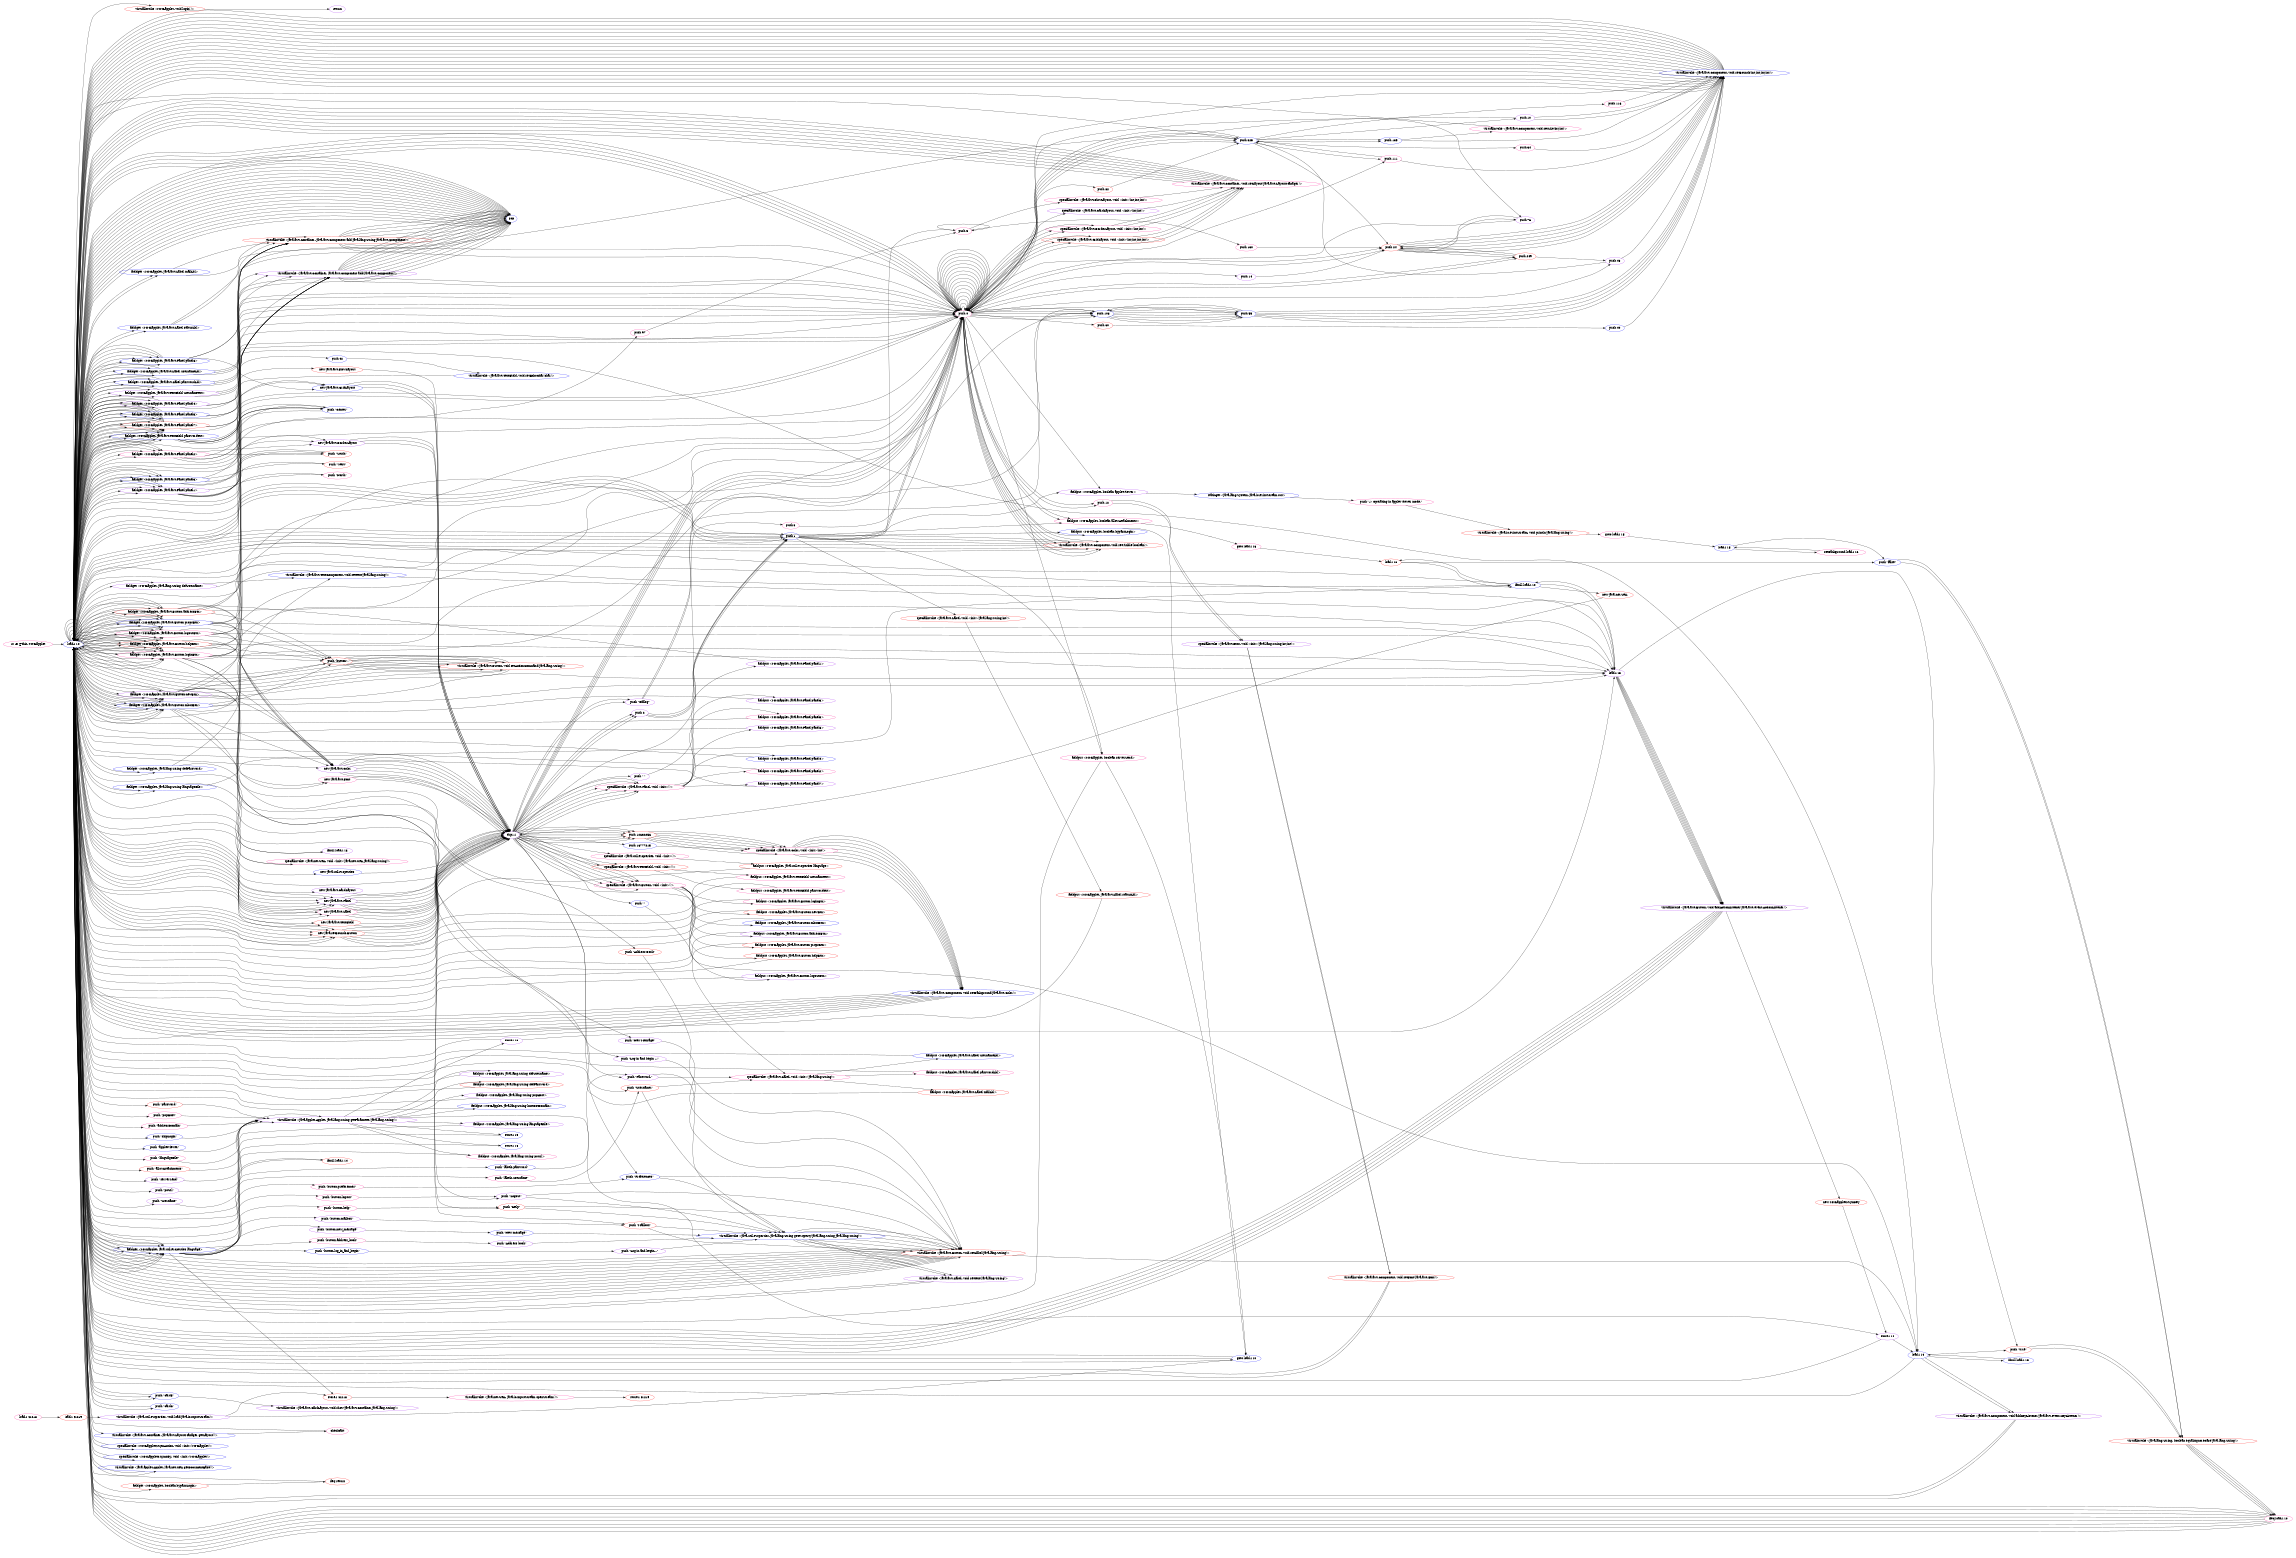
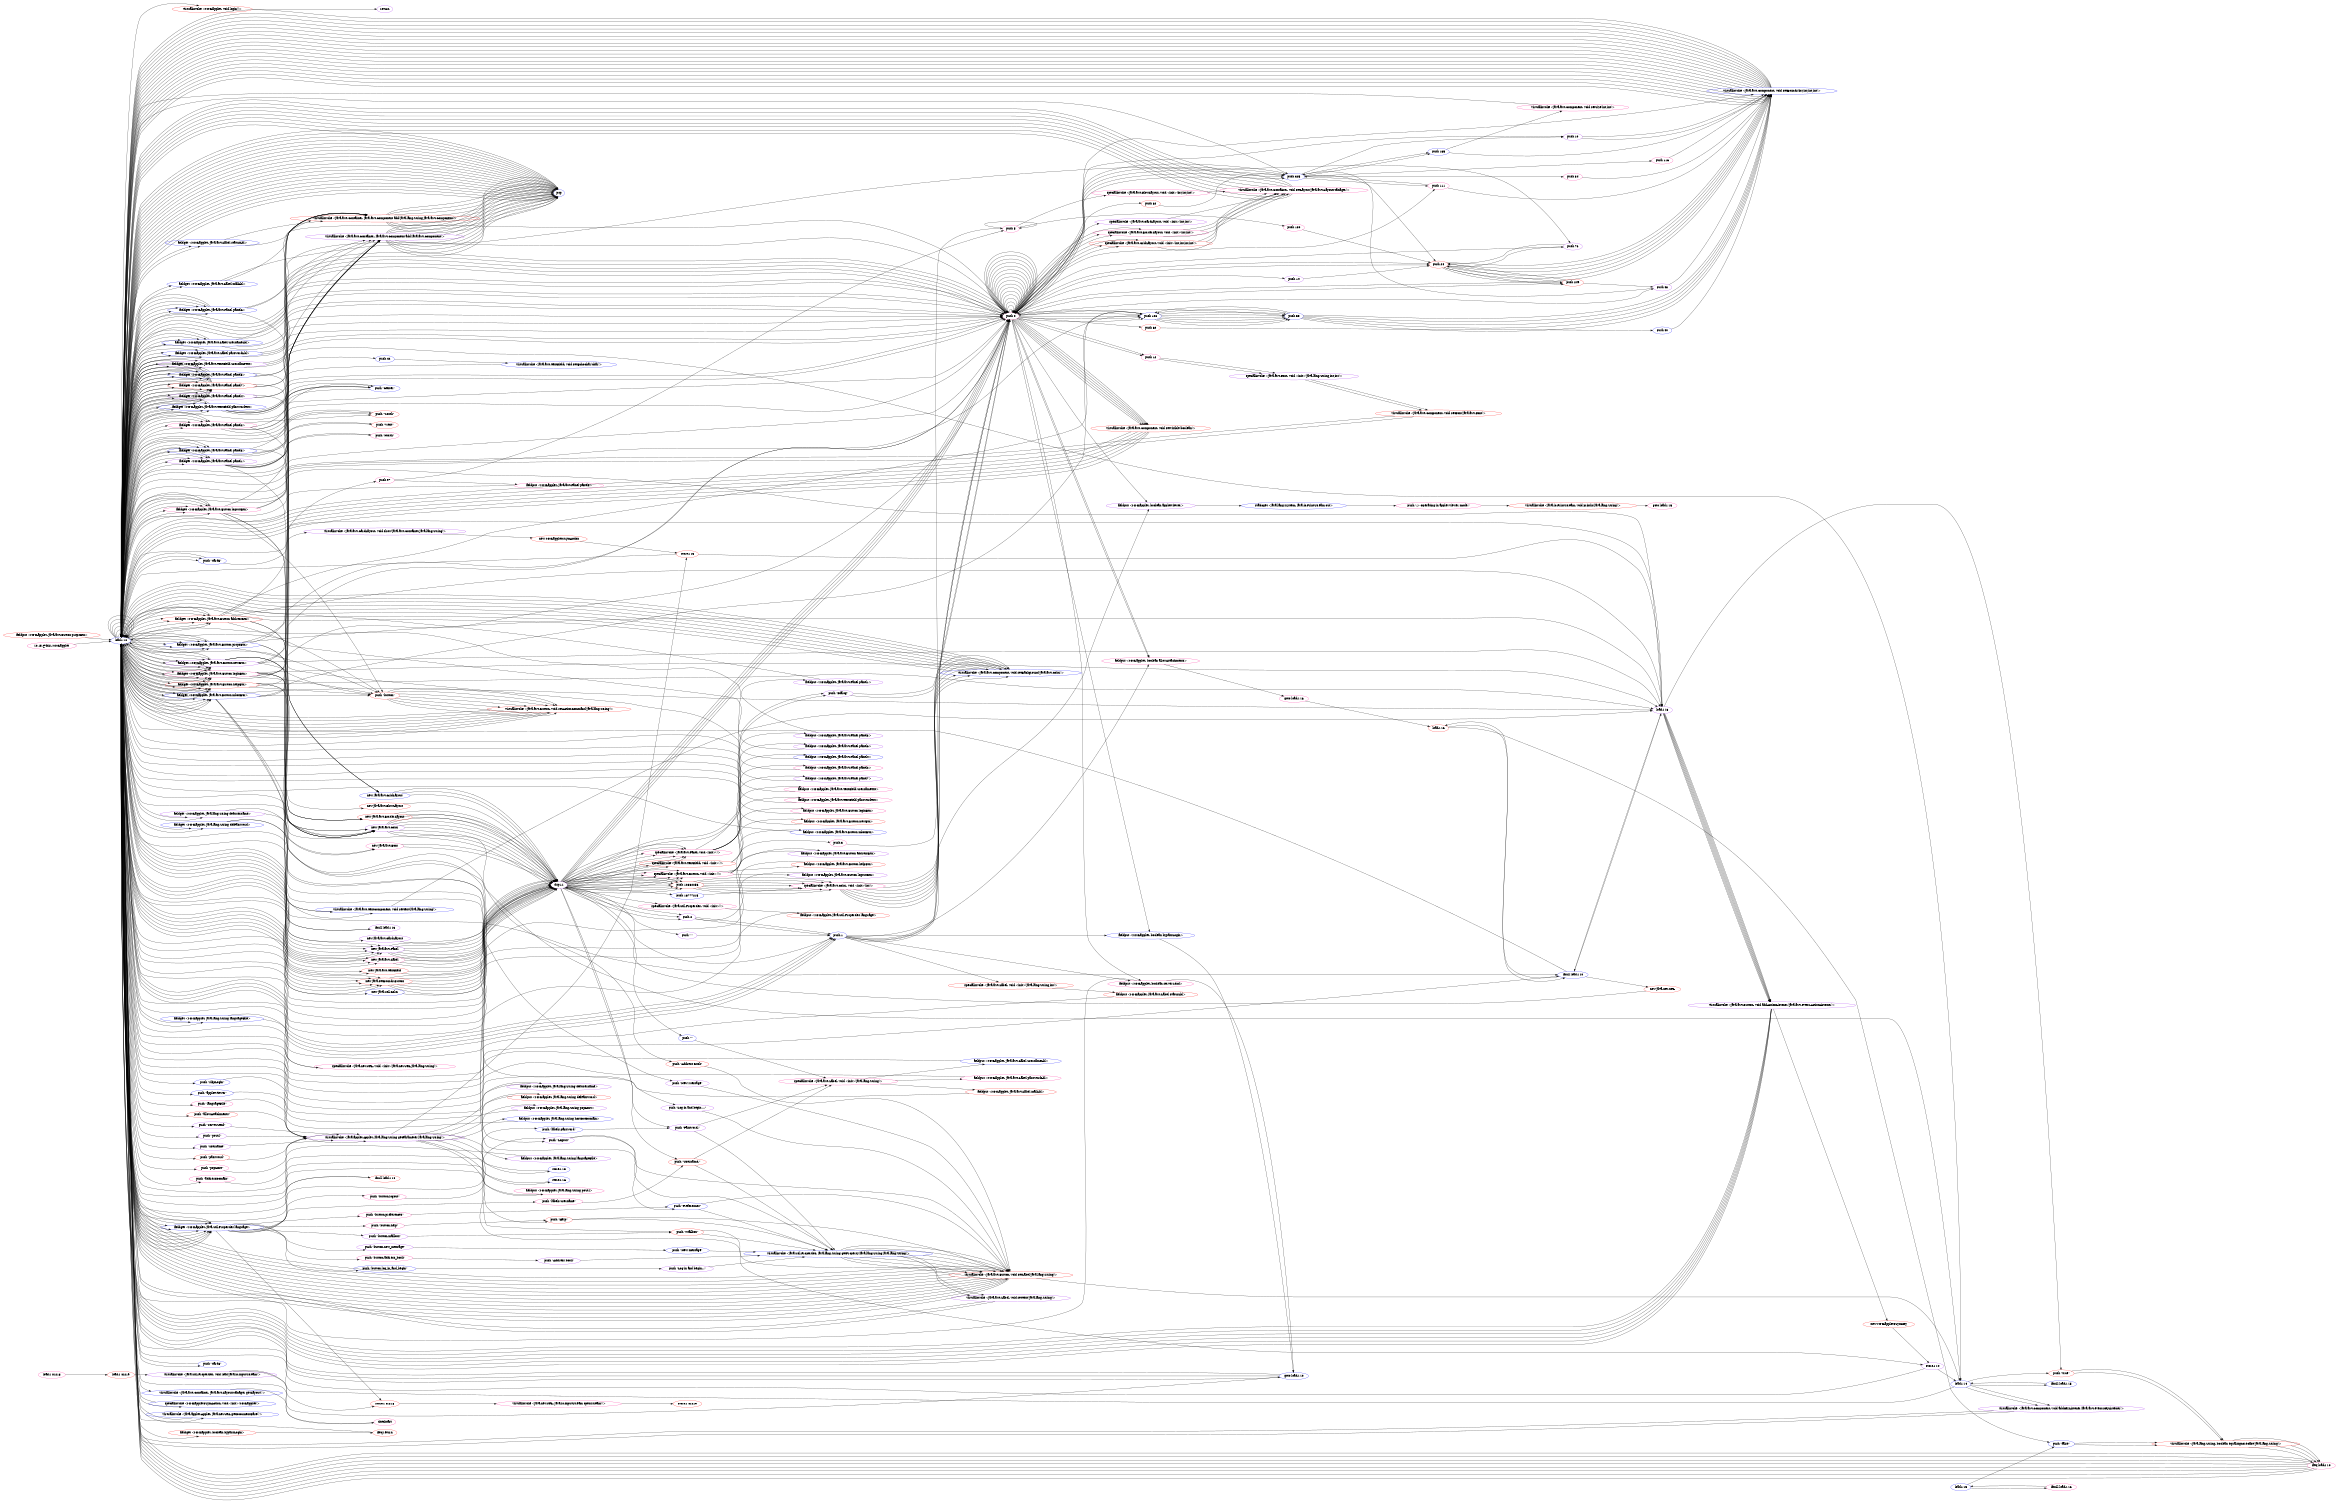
edge "push 10" -> "push 0": reversed
node "new java.awt.BorderLayout": color purple -> red
edge "fieldget <MMLapplet: java.awt.Button helpBtn>" -> "push 108": now "fieldget <MMLapplet: java.awt.Button logoutBtn>" -> "push 108"
node "new MMLapplet$SymAction": added
edge "goto load.r r5" -> "load.r r5": removed
node "setBackground load.r r6": label "setBackground load.r r6" -> "ifnull load.r r6"
edge "specialinvoke <java.awt.Panel: void <init>()>" -> "fieldput <MMLapplet: java.awt.Panel panel5>": now "push 97" -> "fieldput <MMLapplet: java.awt.Panel panel5>"
node "new java.util.Properties": label "new java.util.Properties" -> "new java.util.Color"
edge "specialinvoke <java.awt.Button: void <init>()>" -> "fieldput <MMLapplet: java.awt.Button propsBtn>": removed
node "store.r r3": color purple -> red
node "specialinvoke <MMLapplet$SymKey: void <init>(MMLapplet)>": removed
